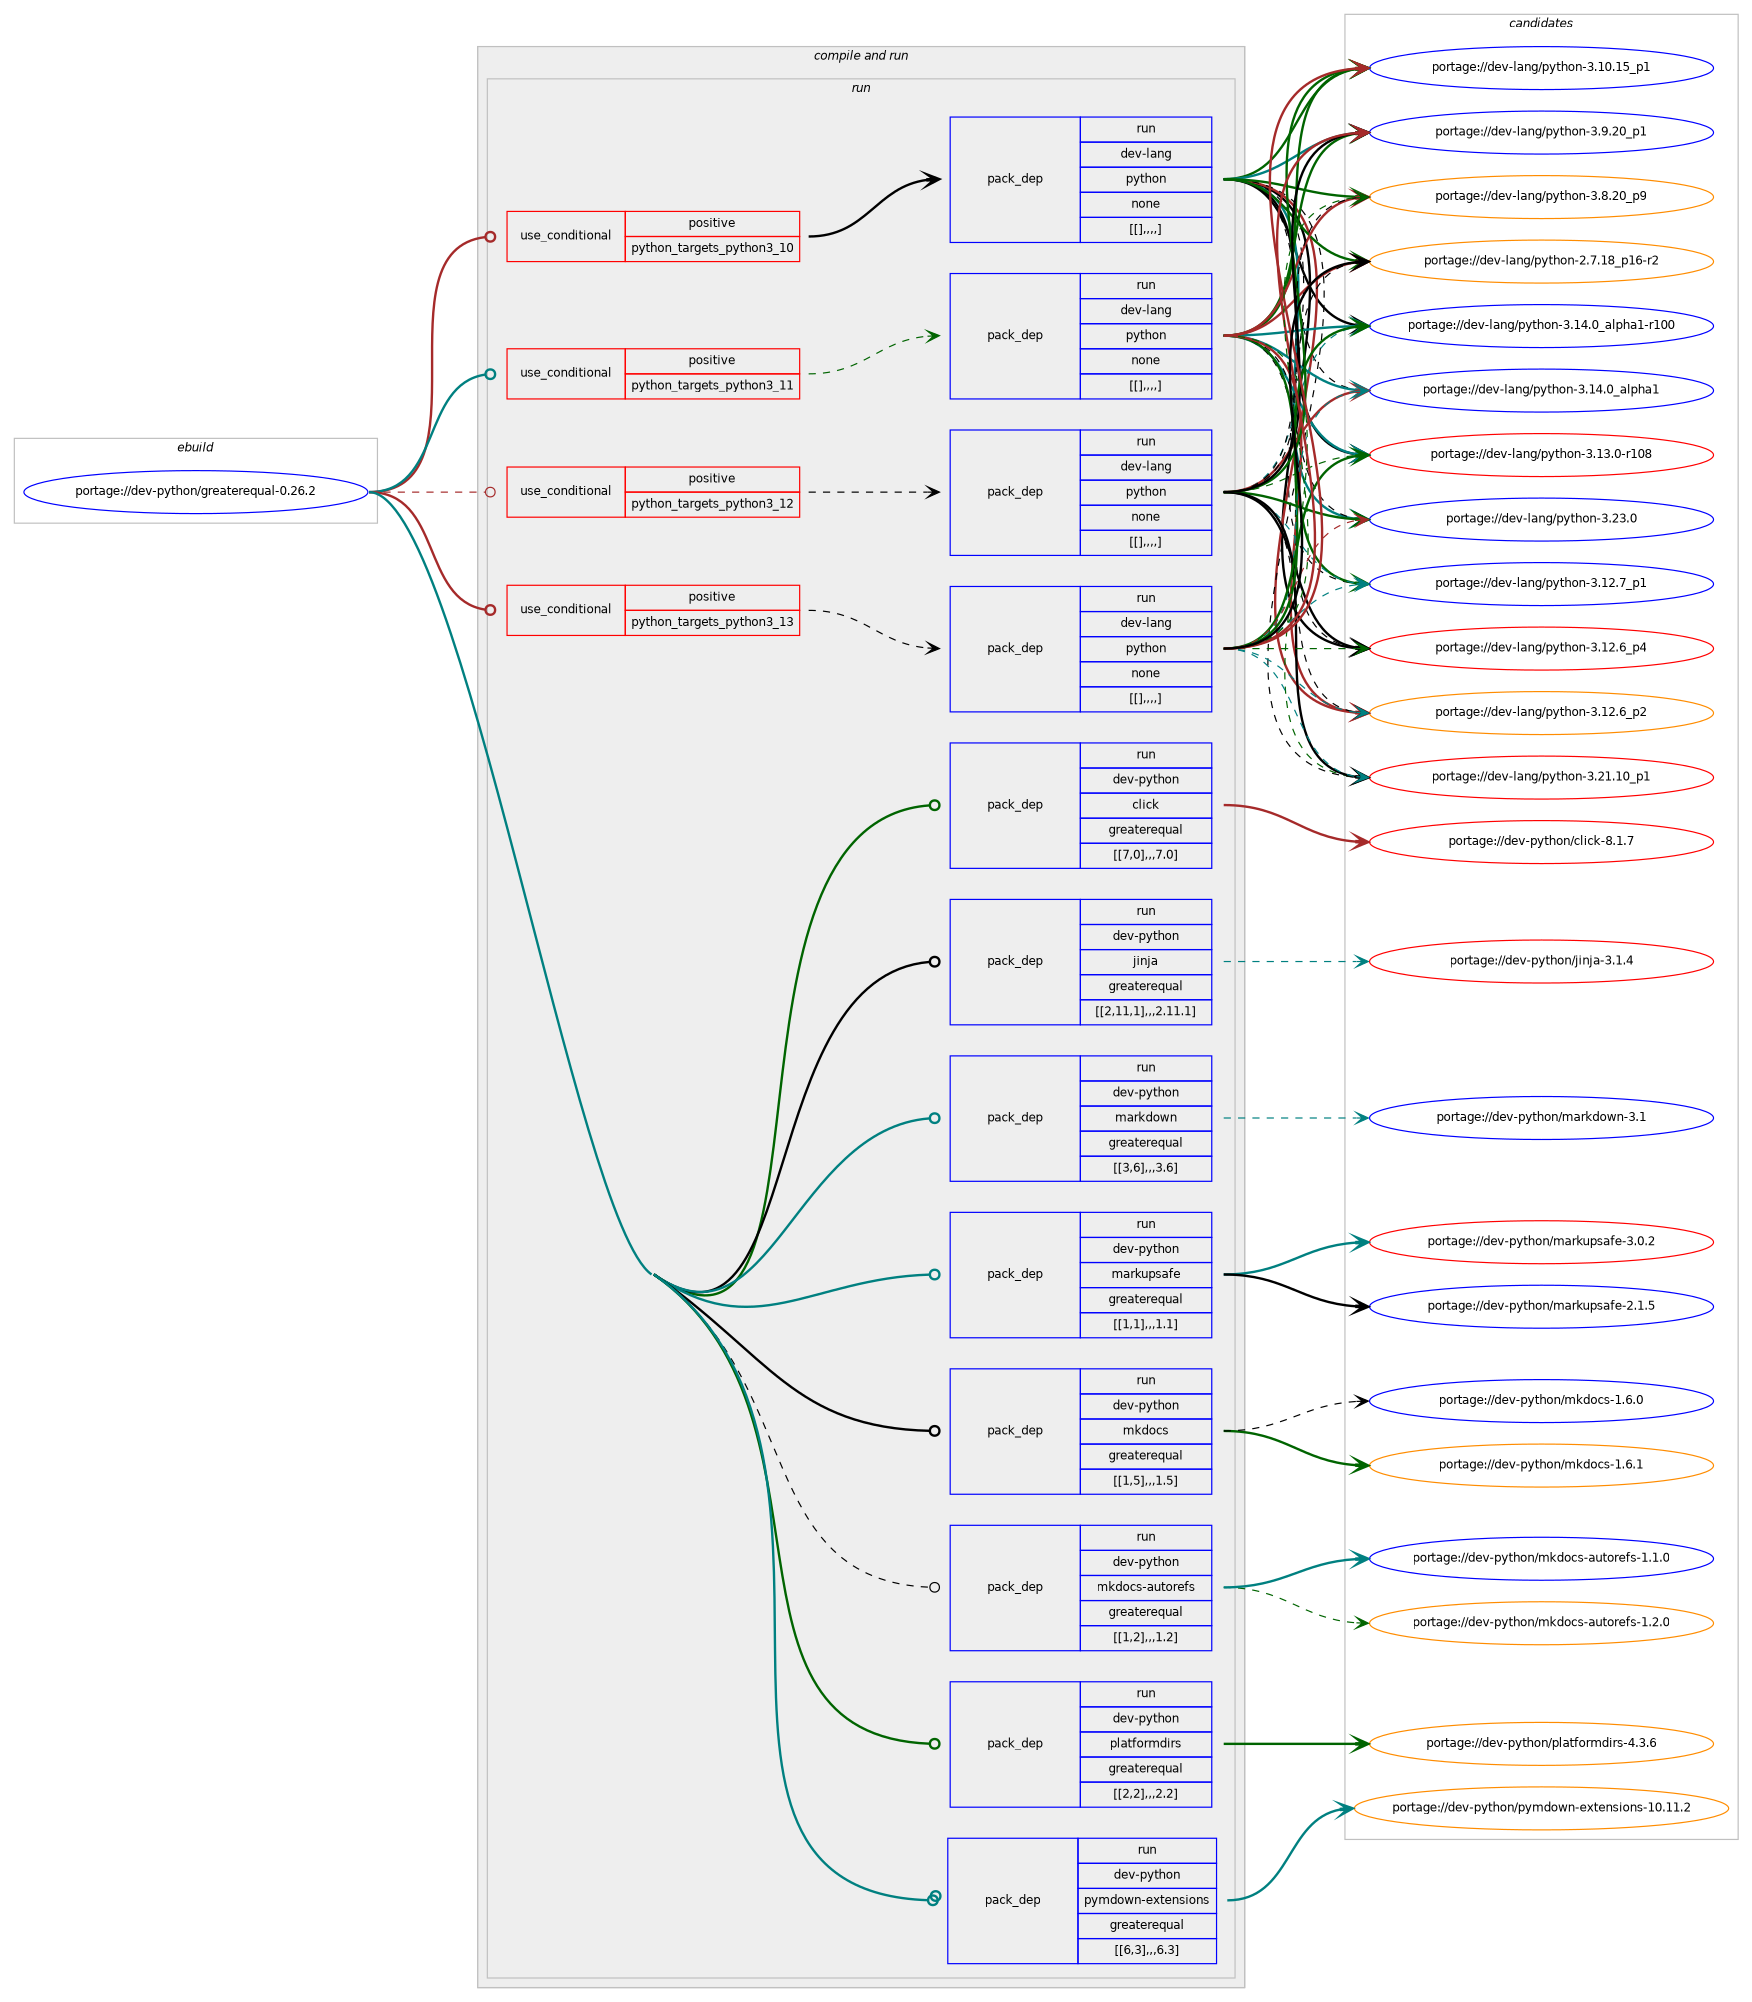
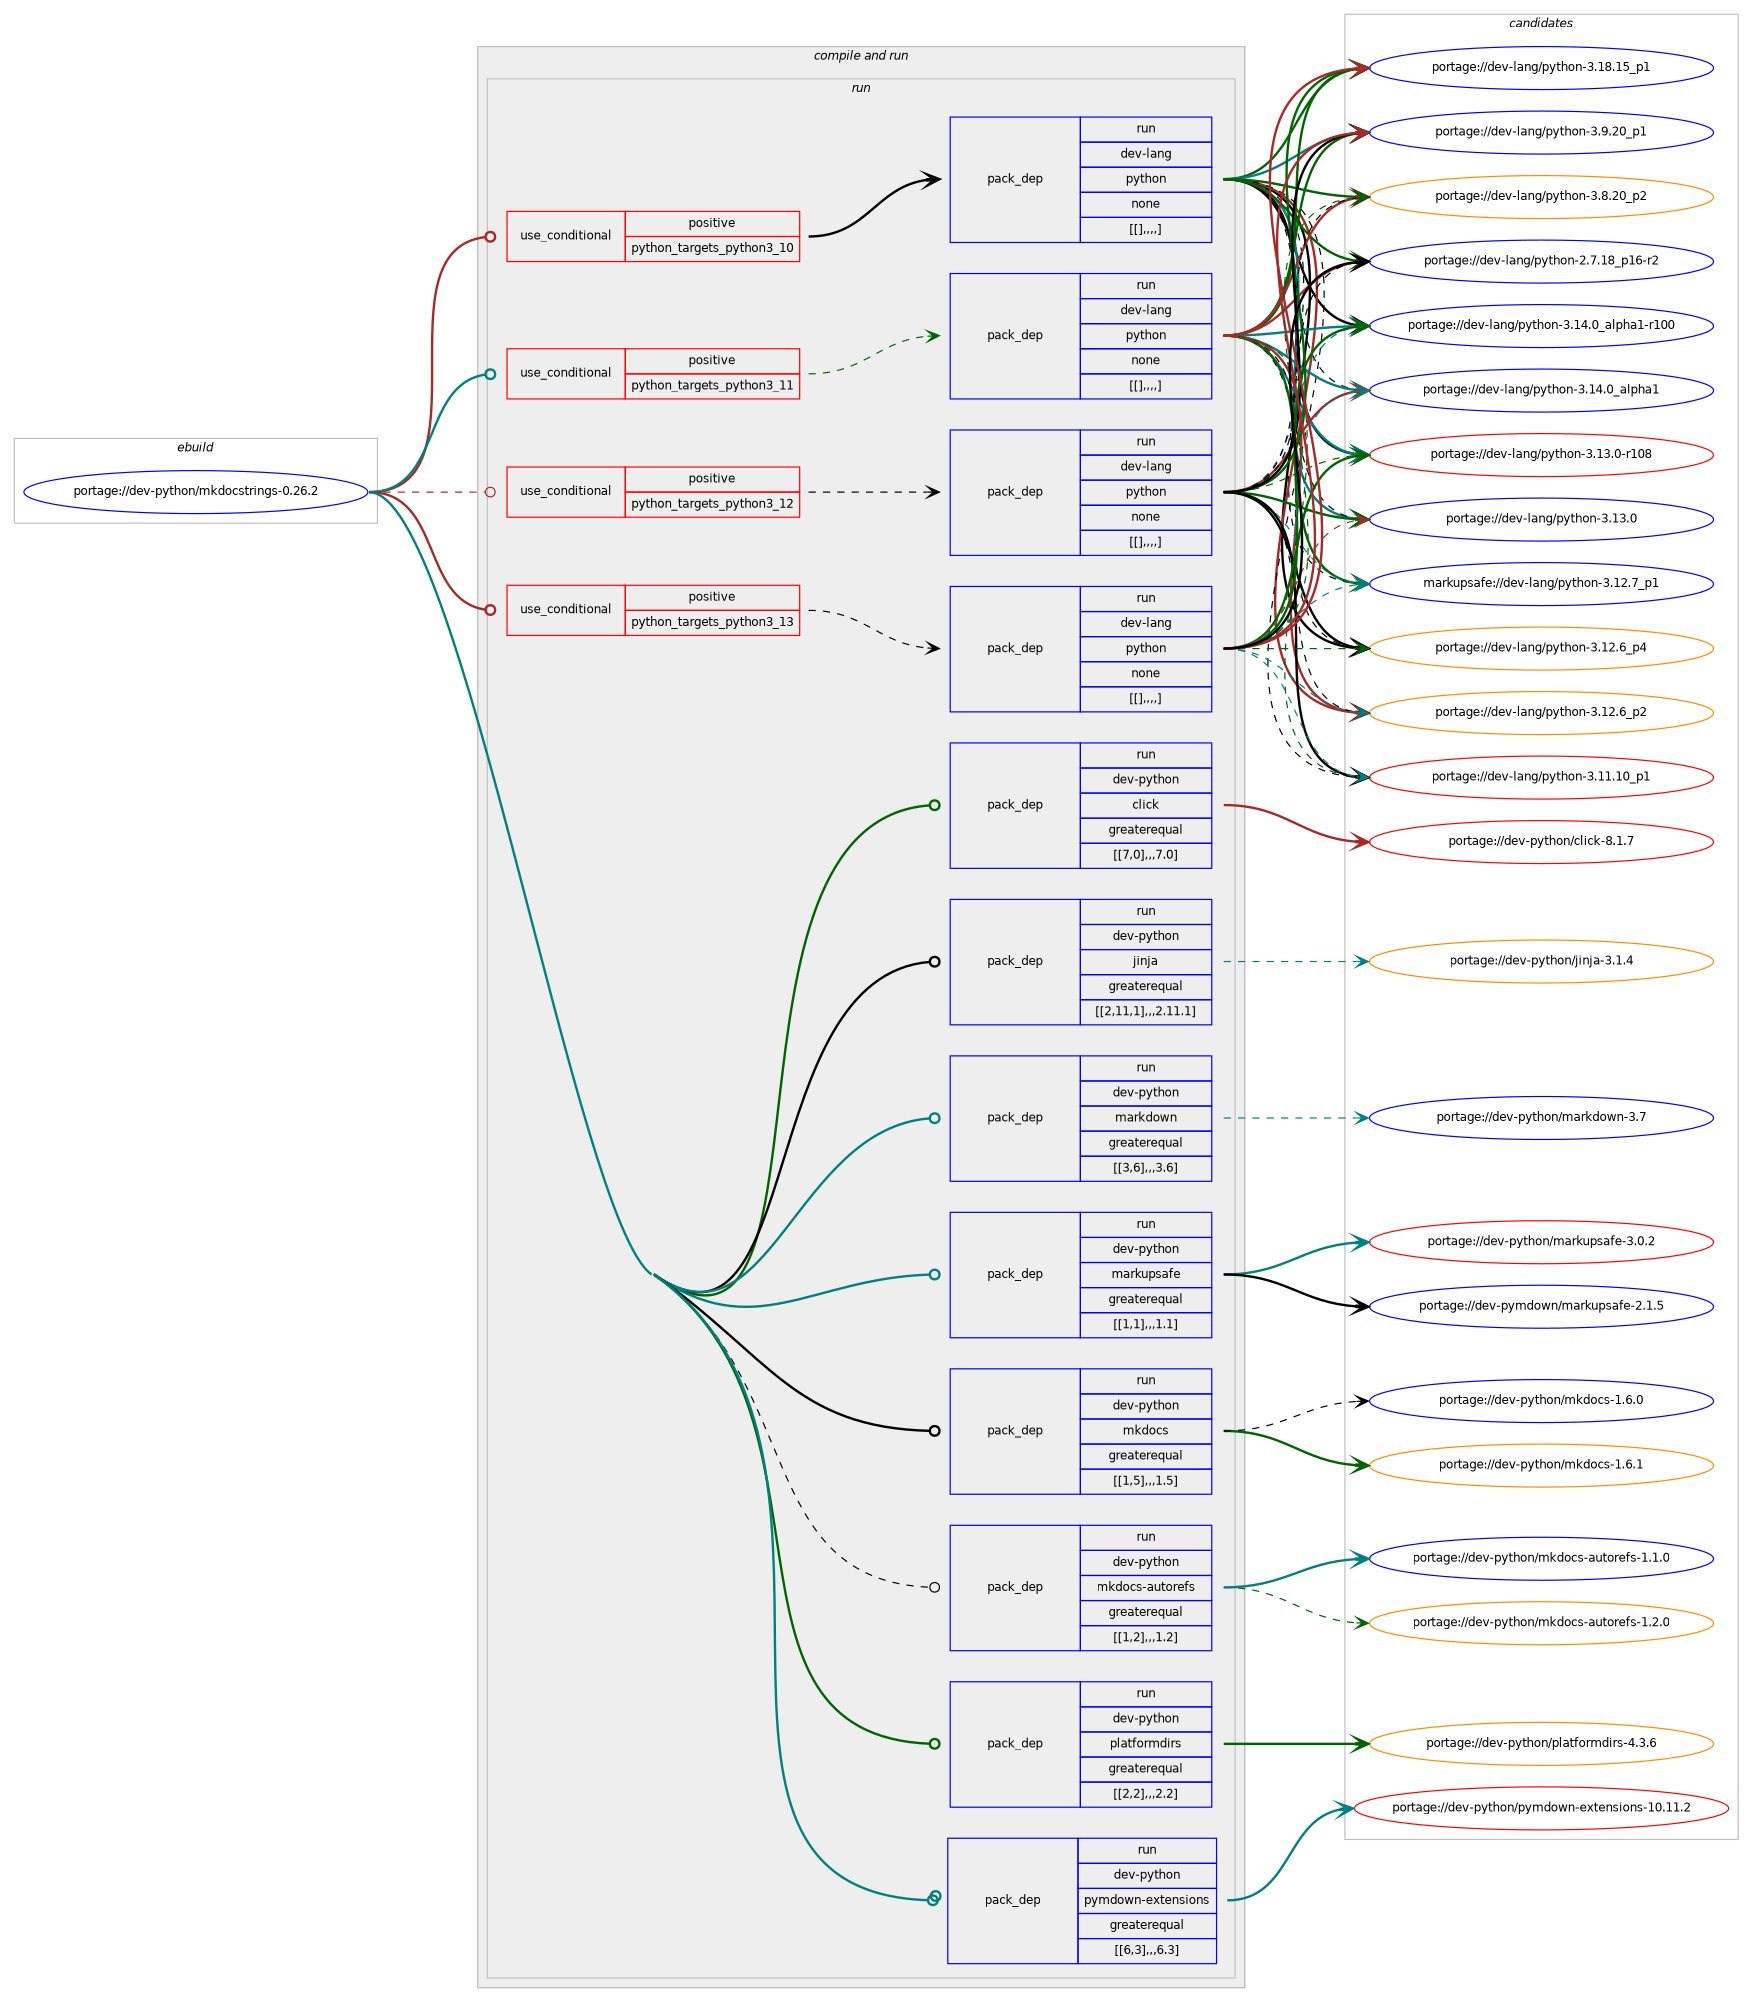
node "portage://dev-lang/python-3.10.15_p1": label "portage://dev-lang/python-3.10.15_p1" -> "portage://dev-lang/python-3.18.15_p1"
node "portage://dev-lang/python-3.8.20_p9": label "portage://dev-lang/python-3.8.20_p9" -> "portage://dev-lang/python-3.8.20_p2"
node "portage://dev-lang/python-2.7.18_p16-r2": color darkorange -> blue
node "portage://dev-python/greaterequal-0.26.2": label "portage://dev-python/greaterequal-0.26.2" -> "portage://dev-python/mkdocstrings-0.26.2"
node "portage://dev-lang/python-3.23.0": label "portage://dev-lang/python-3.23.0" -> "portage://dev-lang/python-3.13.0"
node "portage://dev-lang/python-3.12.7_p1": label "portage://dev-lang/python-3.12.7_p1" -> "markupsafe://dev-lang/python-3.12.7_p1"
node "portage://dev-lang/python-3.12.6_p4": color red -> darkorange
node "portage://dev-lang/python-3.21.10_p1": label "portage://dev-lang/python-3.21.10_p1" -> "portage://dev-lang/python-3.11.10_p1"
node "portage://dev-python/jinja-3.1.4": color red -> darkorange
node "portage://dev-python/markdown-3.1": label "portage://dev-python/markdown-3.1" -> "portage://dev-python/markdown-3.7"
node "portage://dev-python/markupsafe-2.1.5": label "portage://dev-python/markupsafe-2.1.5" -> "portage://dev-pymdown/markupsafe-2.1.5"
node "portage://dev-python/pymdown-extensions-10.11.2": color darkorange -> red
